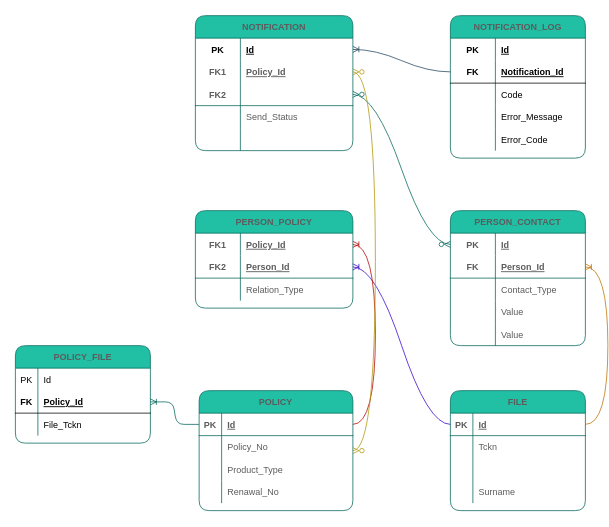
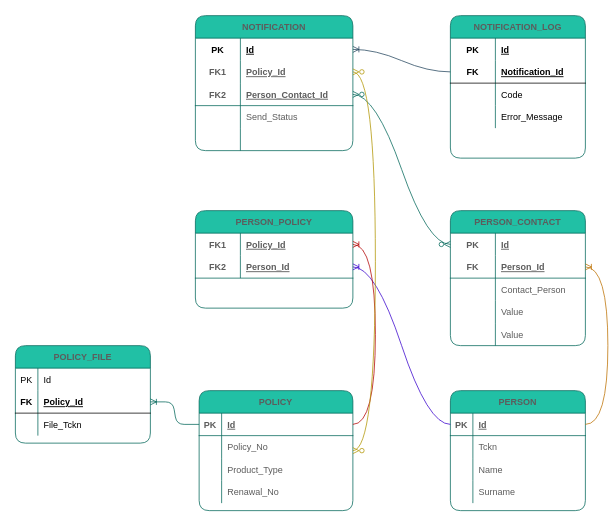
node "Person_Contact_Id": added
node "Error_Code": removed
node "Relation_Type": removed
node "Contact_Type": label "Contact_Type" -> "Contact_Person"
node "FILE": label "FILE" -> "PERSON"
node "Name": added
